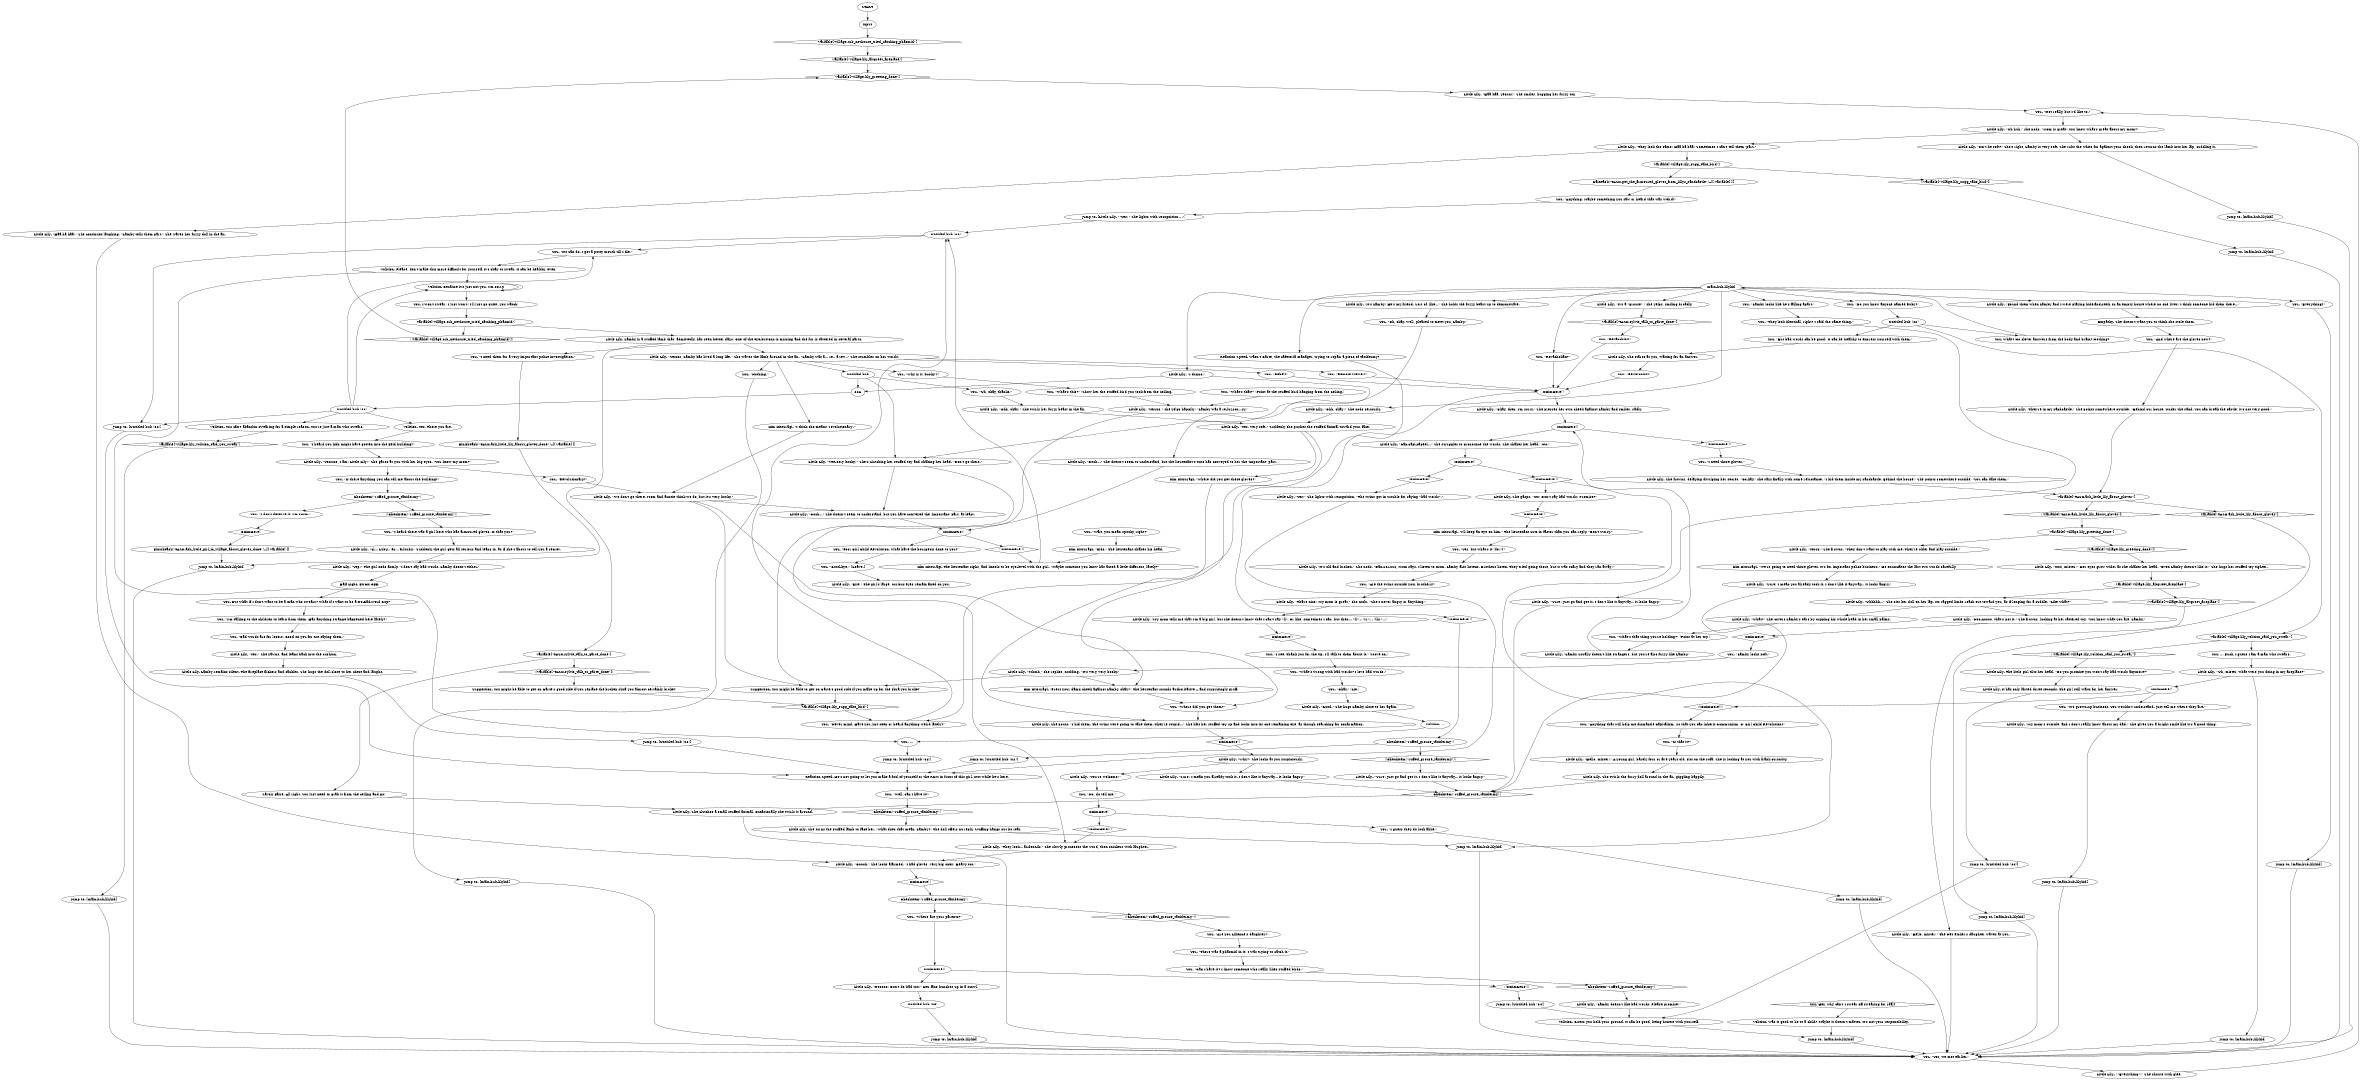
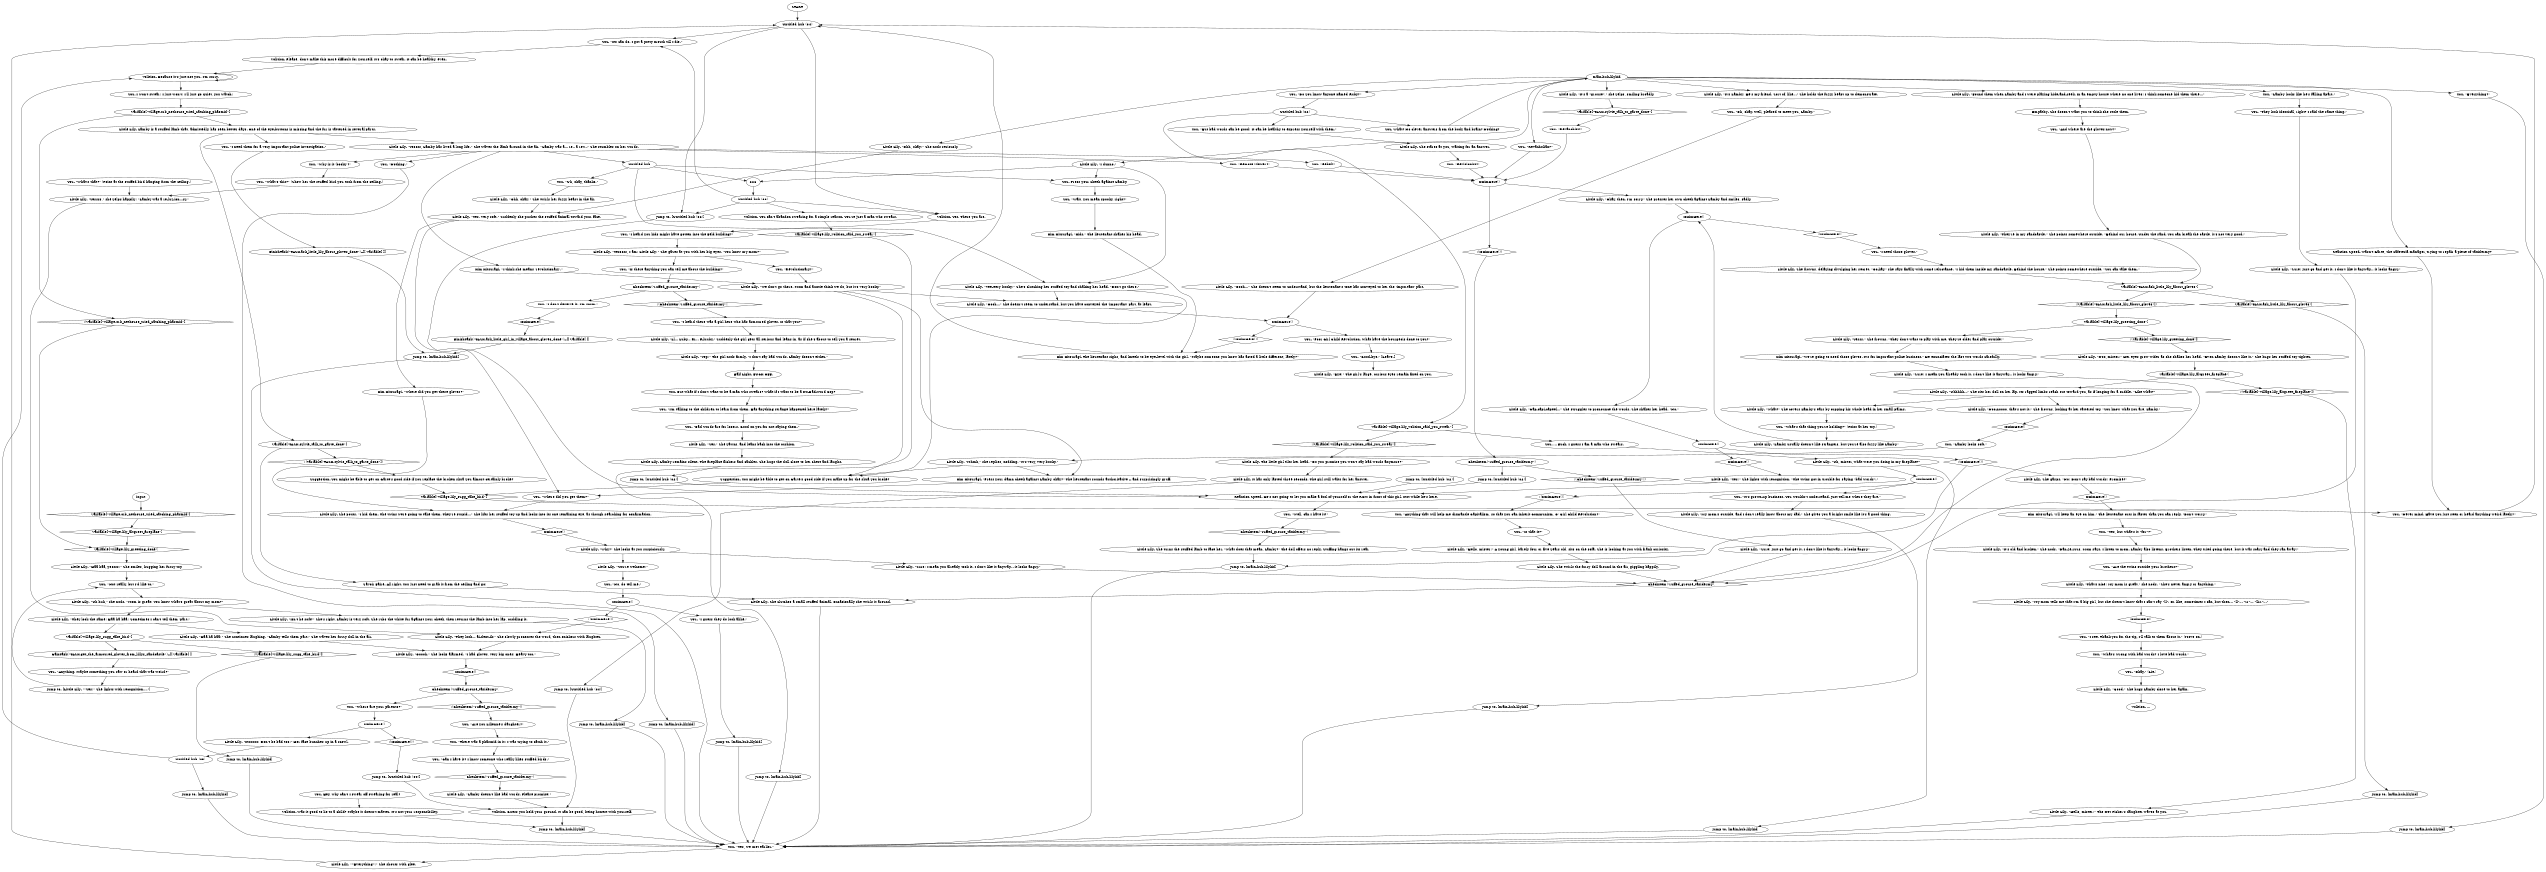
edge "START" -> "input": now "START" -> "Untitled hub (04)"
edge "Untitled hub (04)" -> "Volition: Yes. There you are.": added
node "You: Press your cheek against Lamby.": added
edge "Untitled hub (03)" -> "Volition: Because it's just not you. I'm sorry.": now "Untitled hub (05)" -> "Volition: Because it's just not you. I'm sorry."
node "You: ...": removed
node "You: Hey, why can't I swear off swearing for real?": shape diamond -> ellipse
